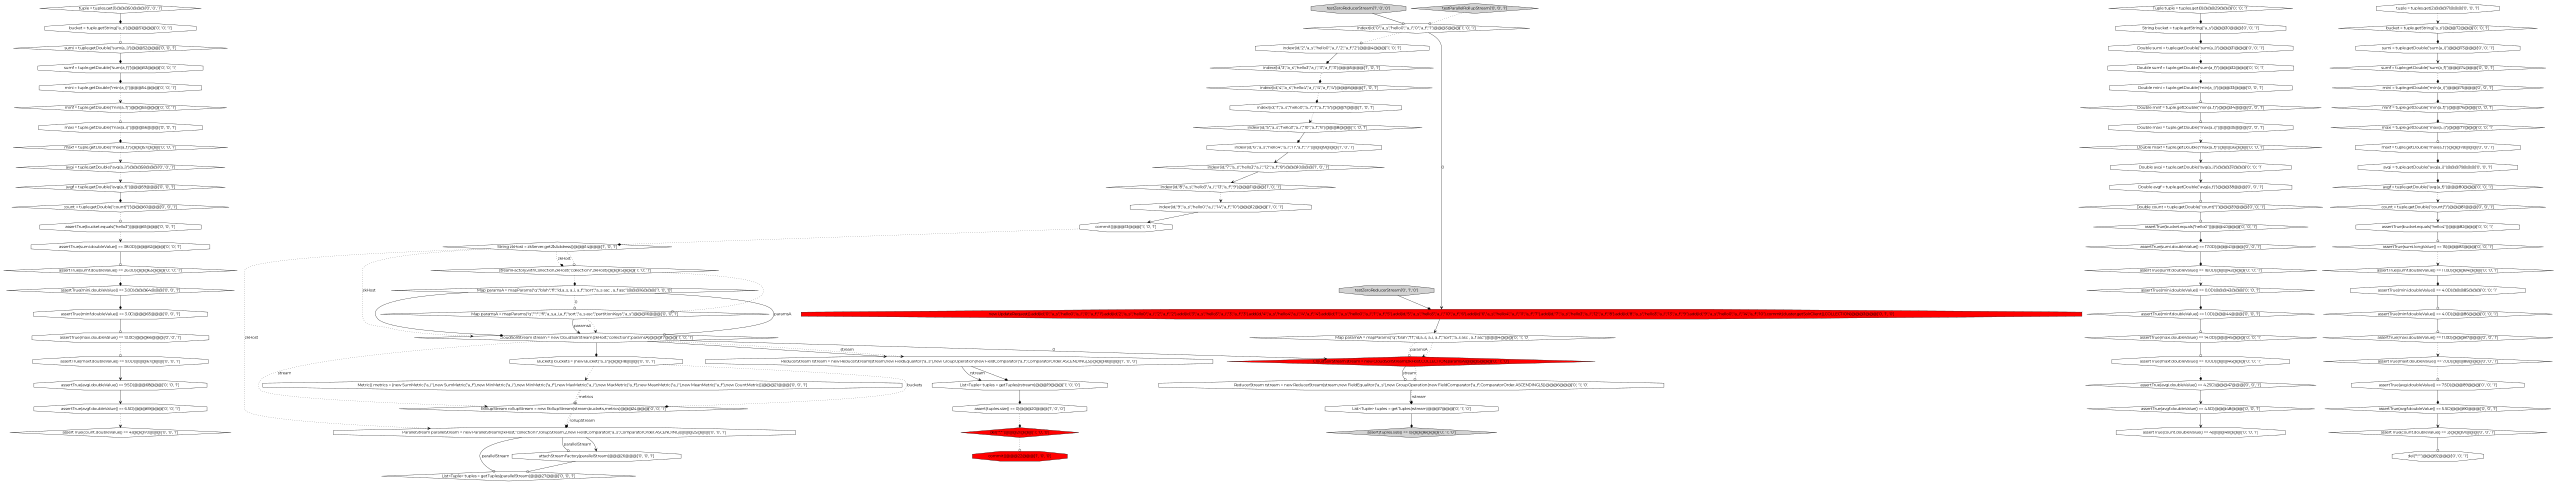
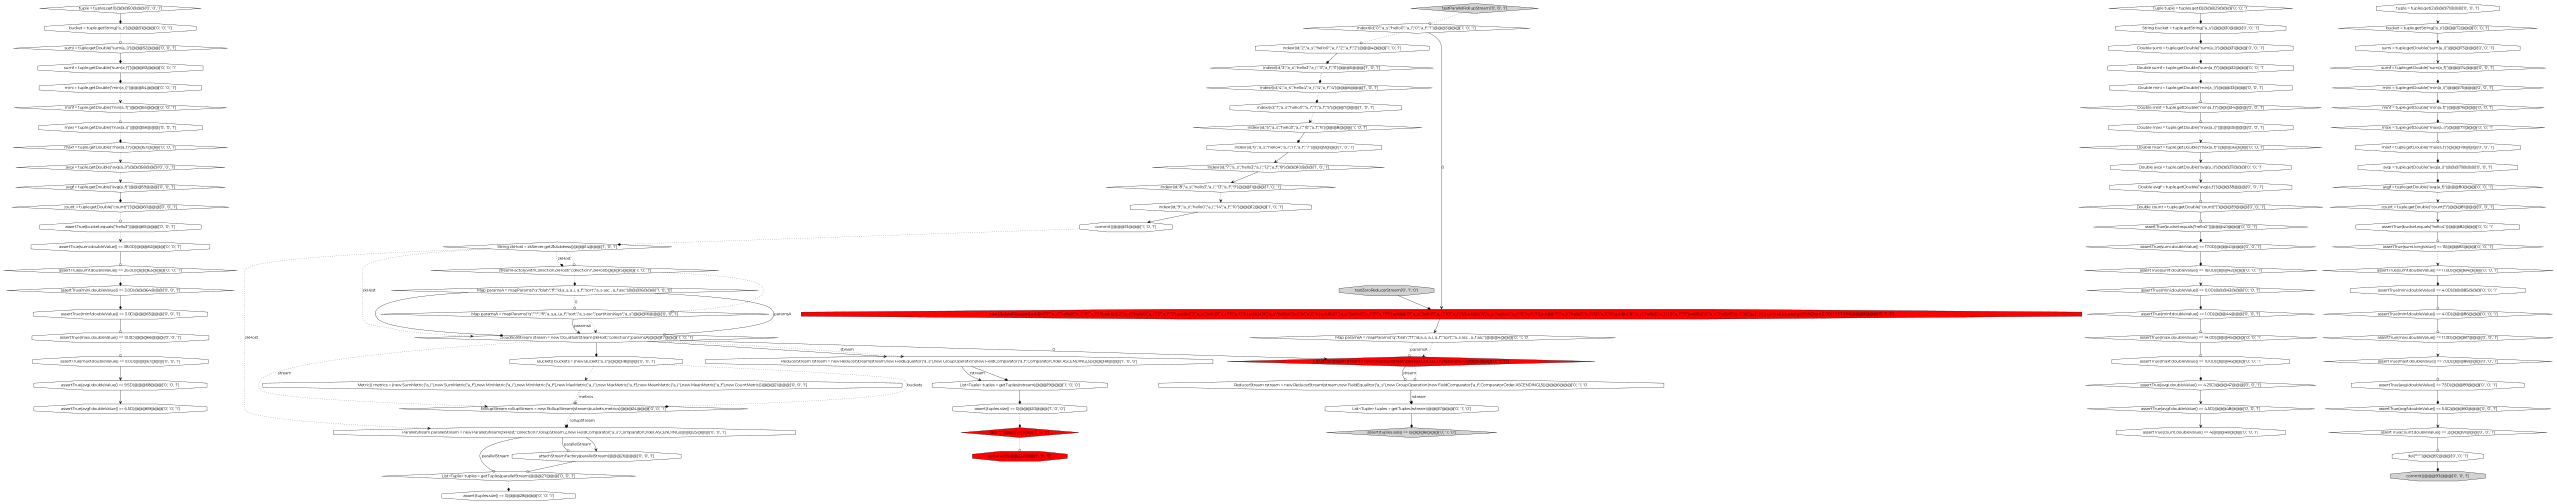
node "testZeroReducerStream['1', '0', '0']": removed
node "assertTrue(count.doubleValue() == 4)@@@70@@@['0', '0', '1']": removed
node "commit()@@@93@@@['0', '0', '1']": added
node "assert(tuples.size() == 3)@@@28@@@['0', '0', '1']": added
